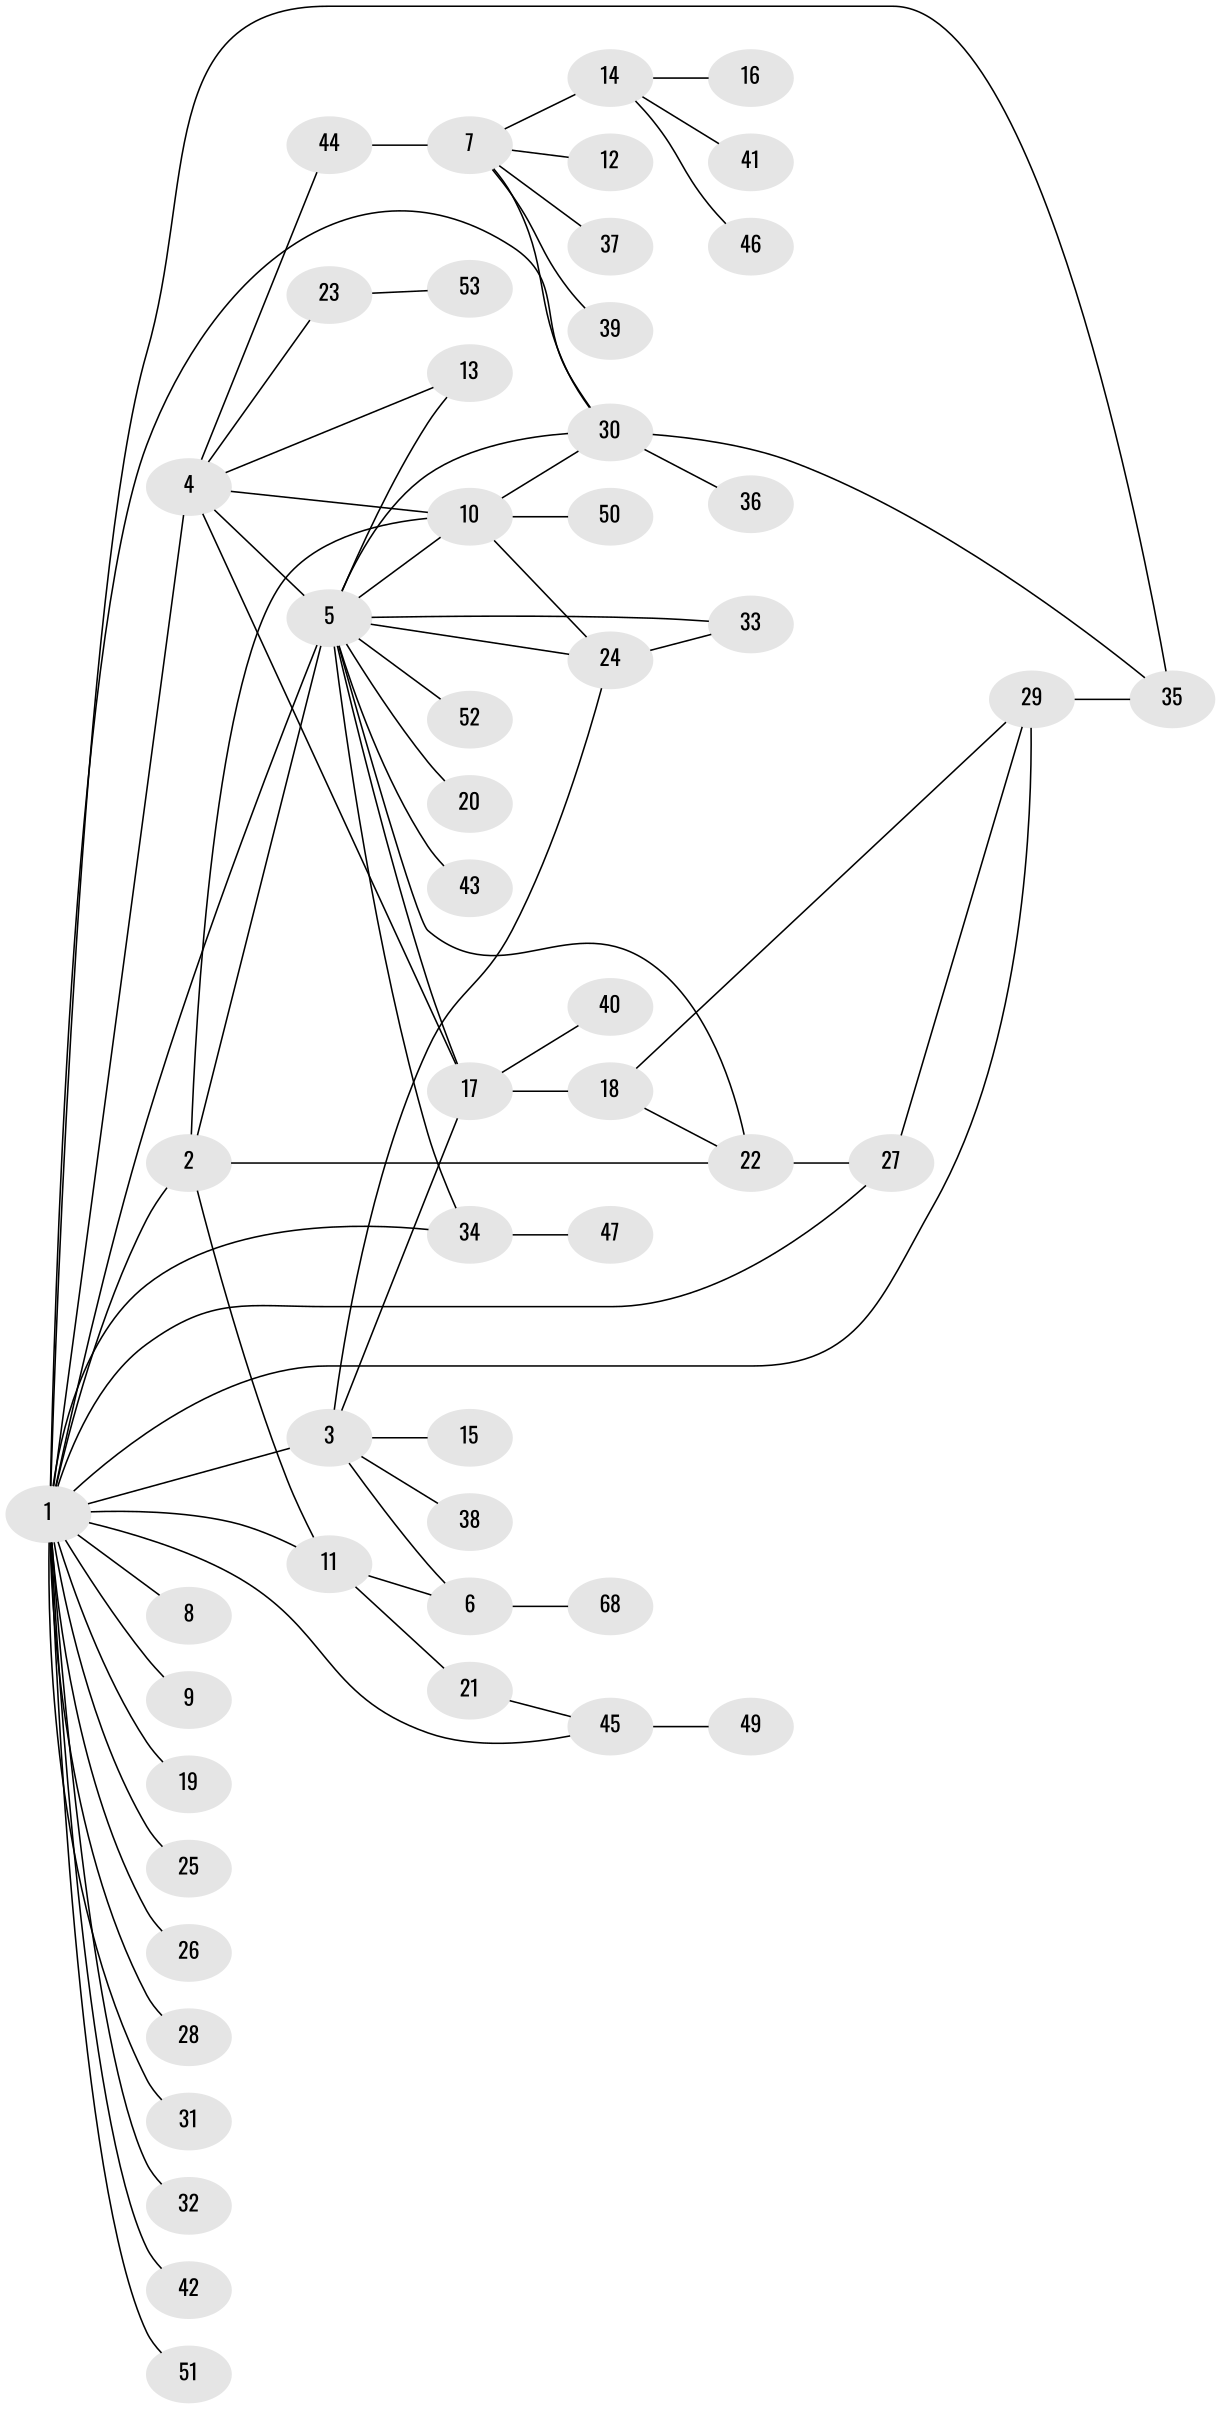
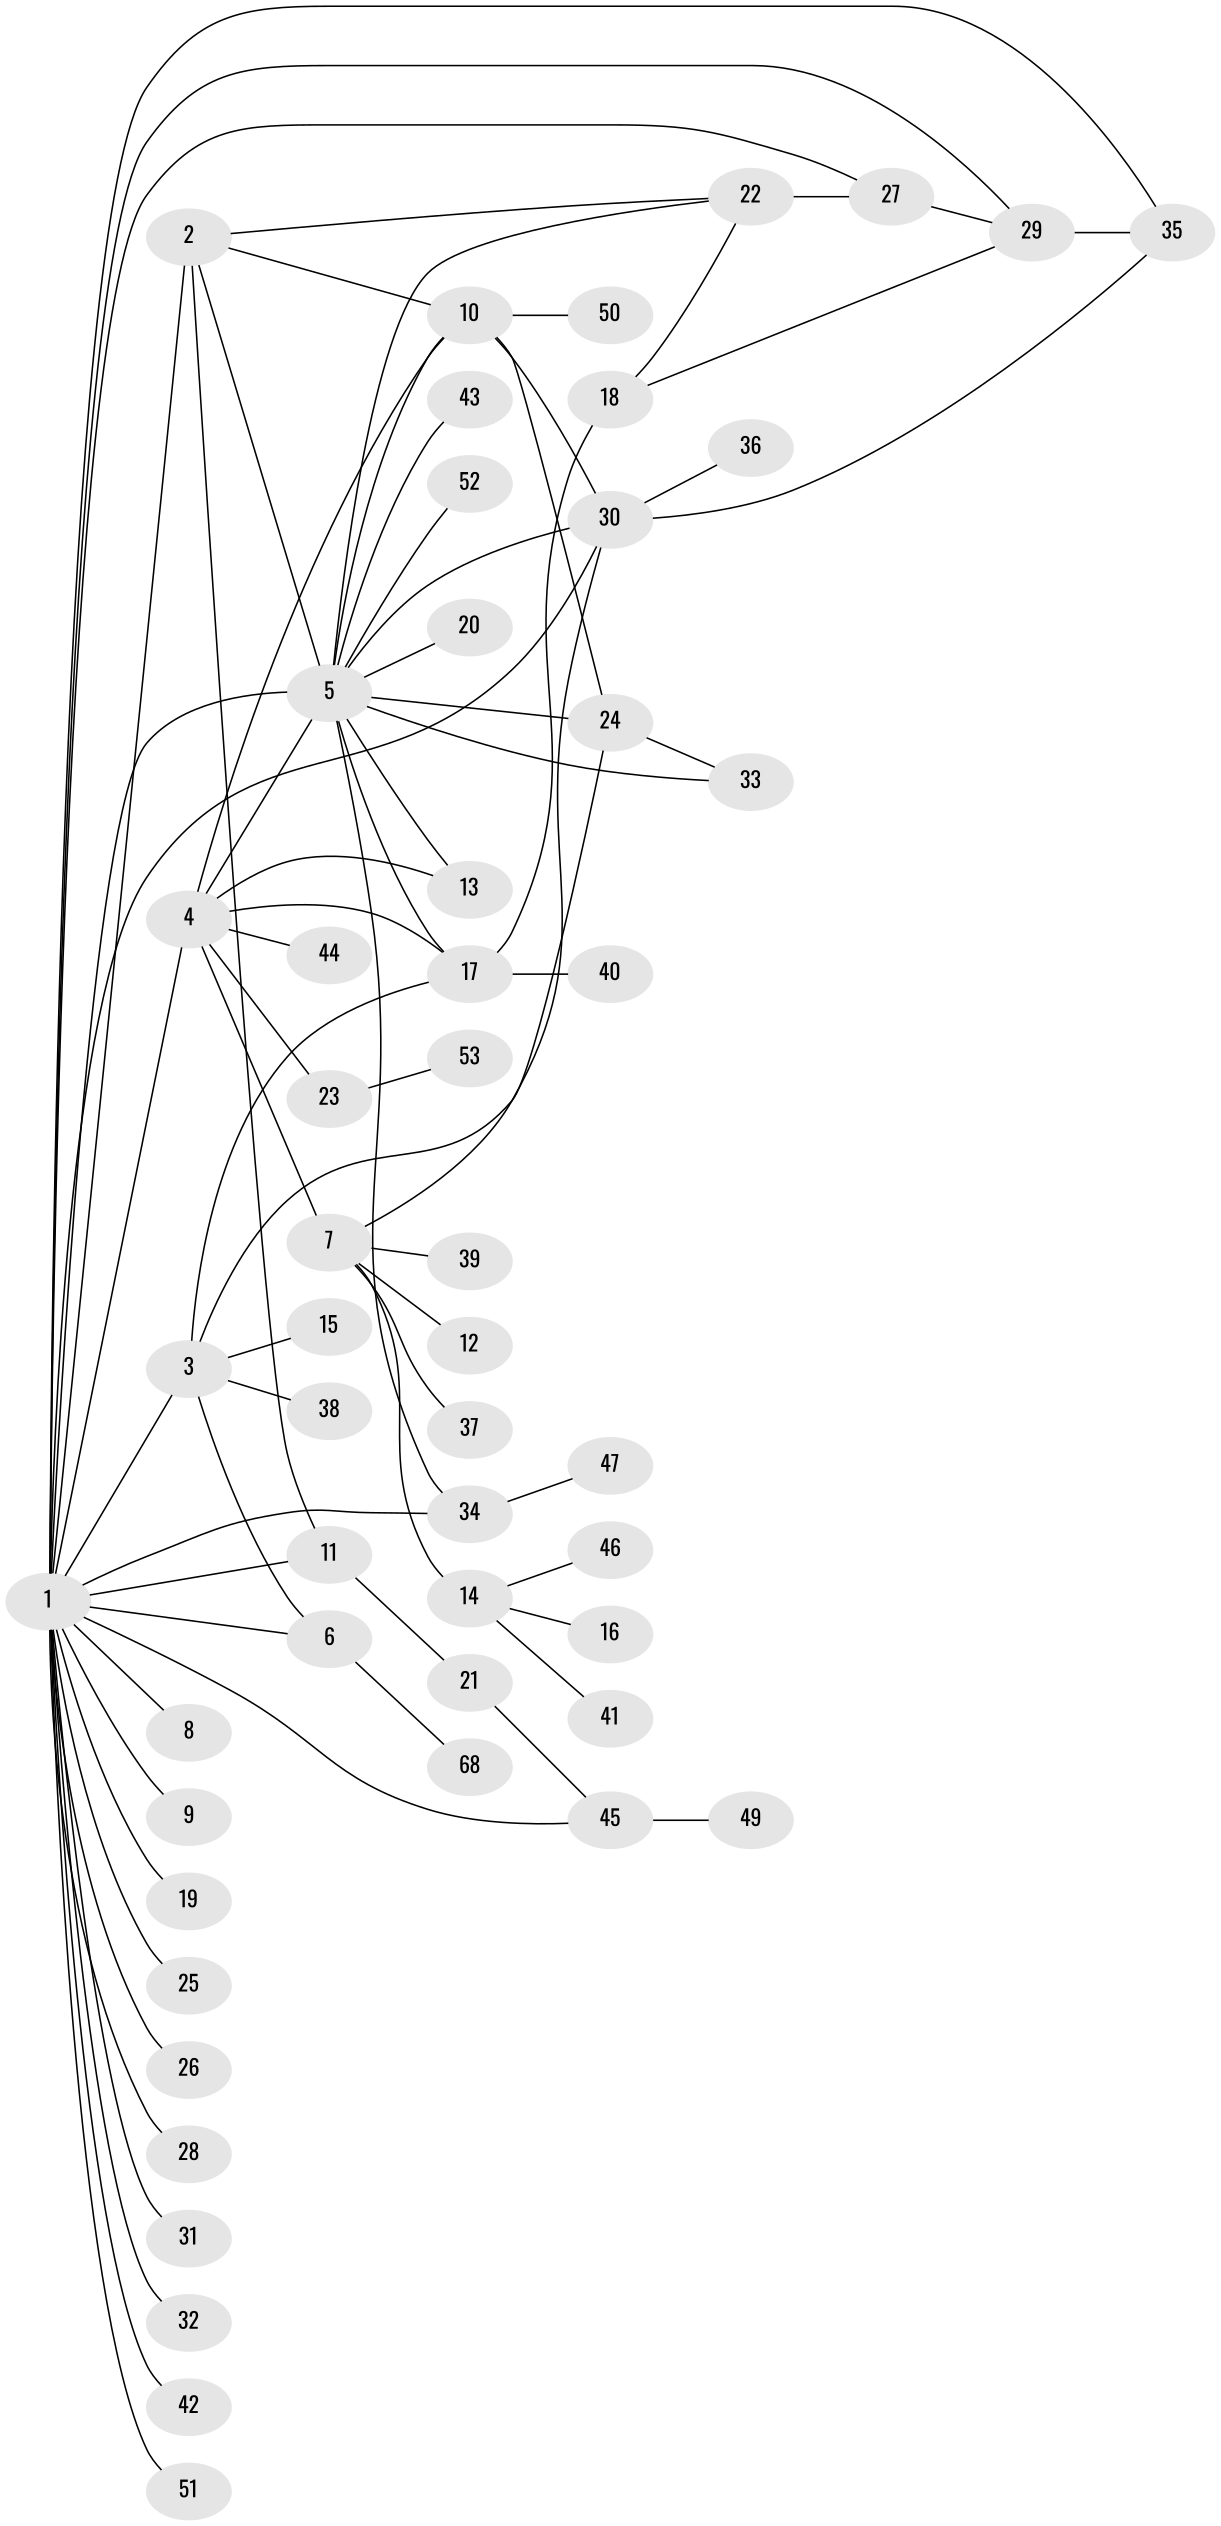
edge "44" -- "7": now "4" -- "7"
edge "11" -- "6": now "1" -- "6"
